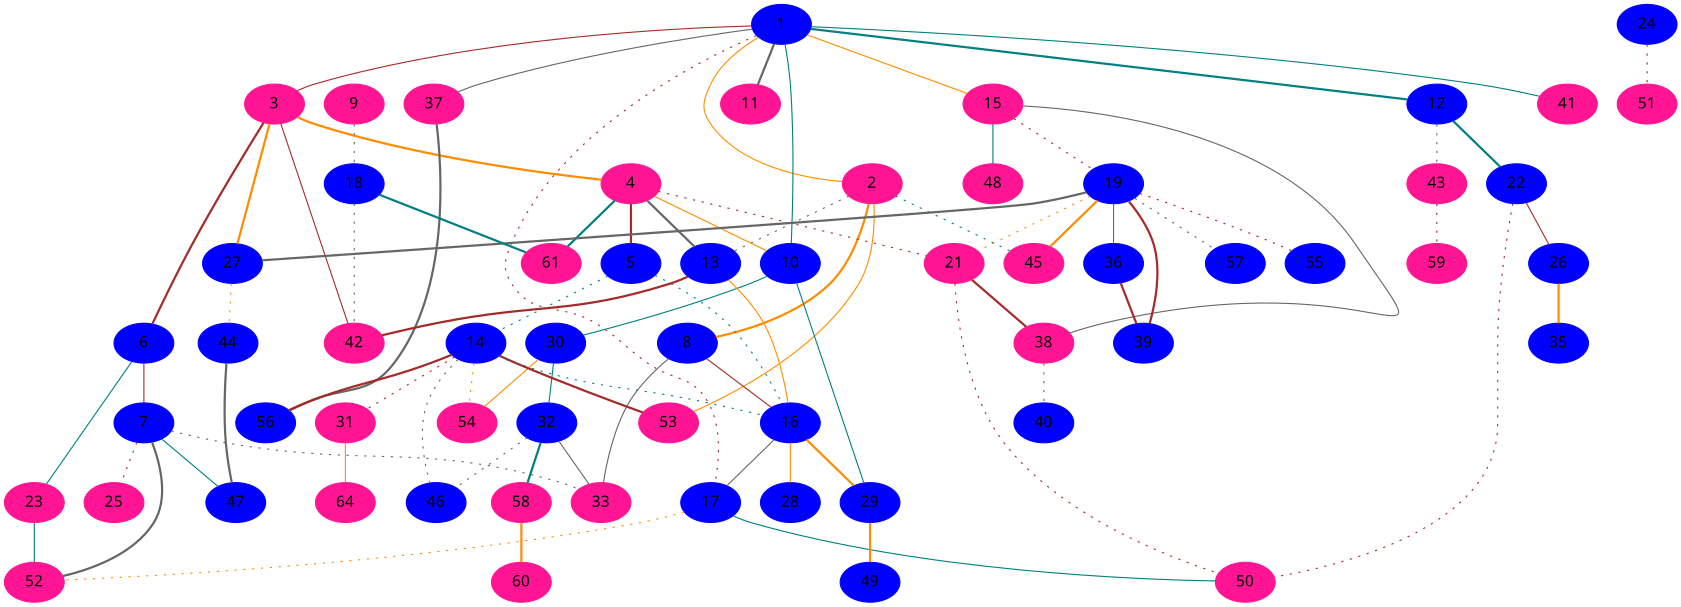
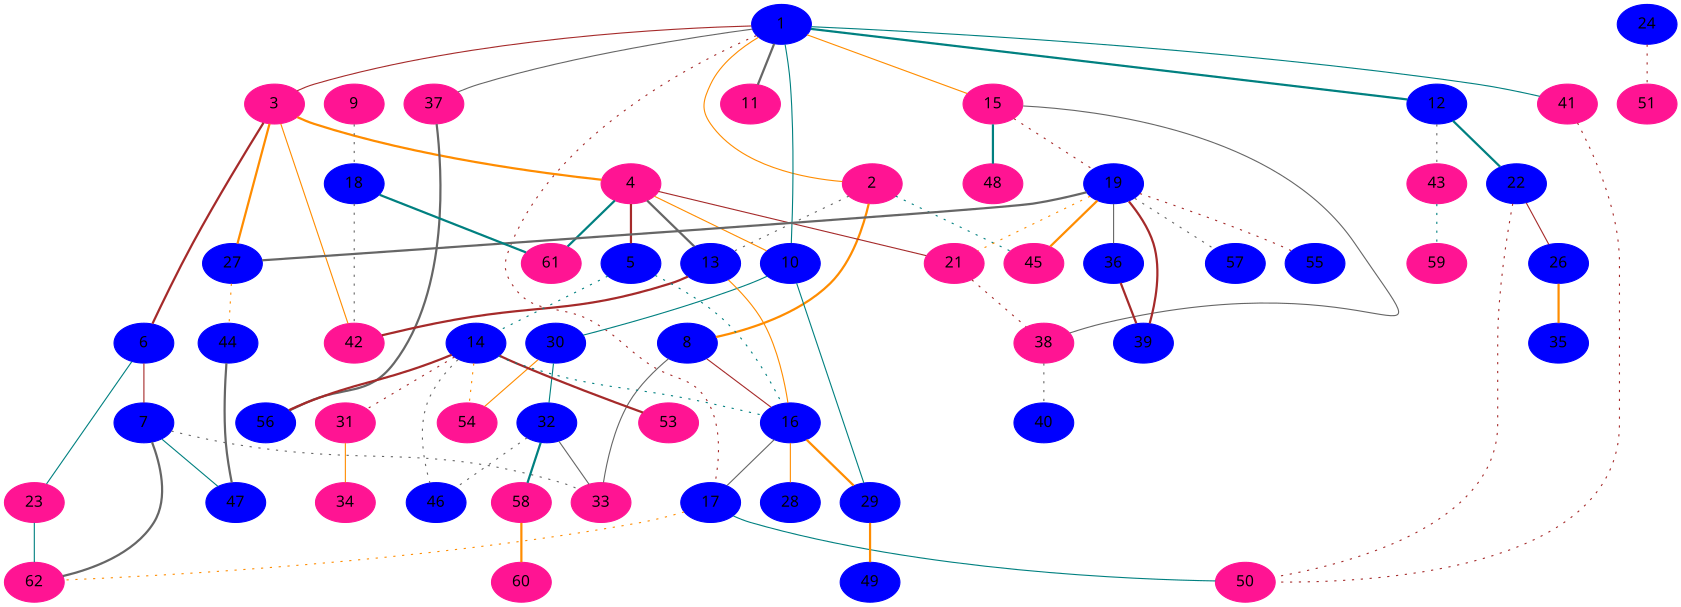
edge "15" -- "48": style solid -> bold
edge "3" -- "42": color brown -> darkorange
edge "43" -- "59": color brown -> teal
edge "4" -- "21": style dotted -> solid
edge "21" -- "38": style bold -> dotted
edge "2" -- "53": removed
edge "21" -- "50": now "41" -- "50"
node "25": removed
node "64": label "64" -> "34"
node "52": label "52" -> "62"
